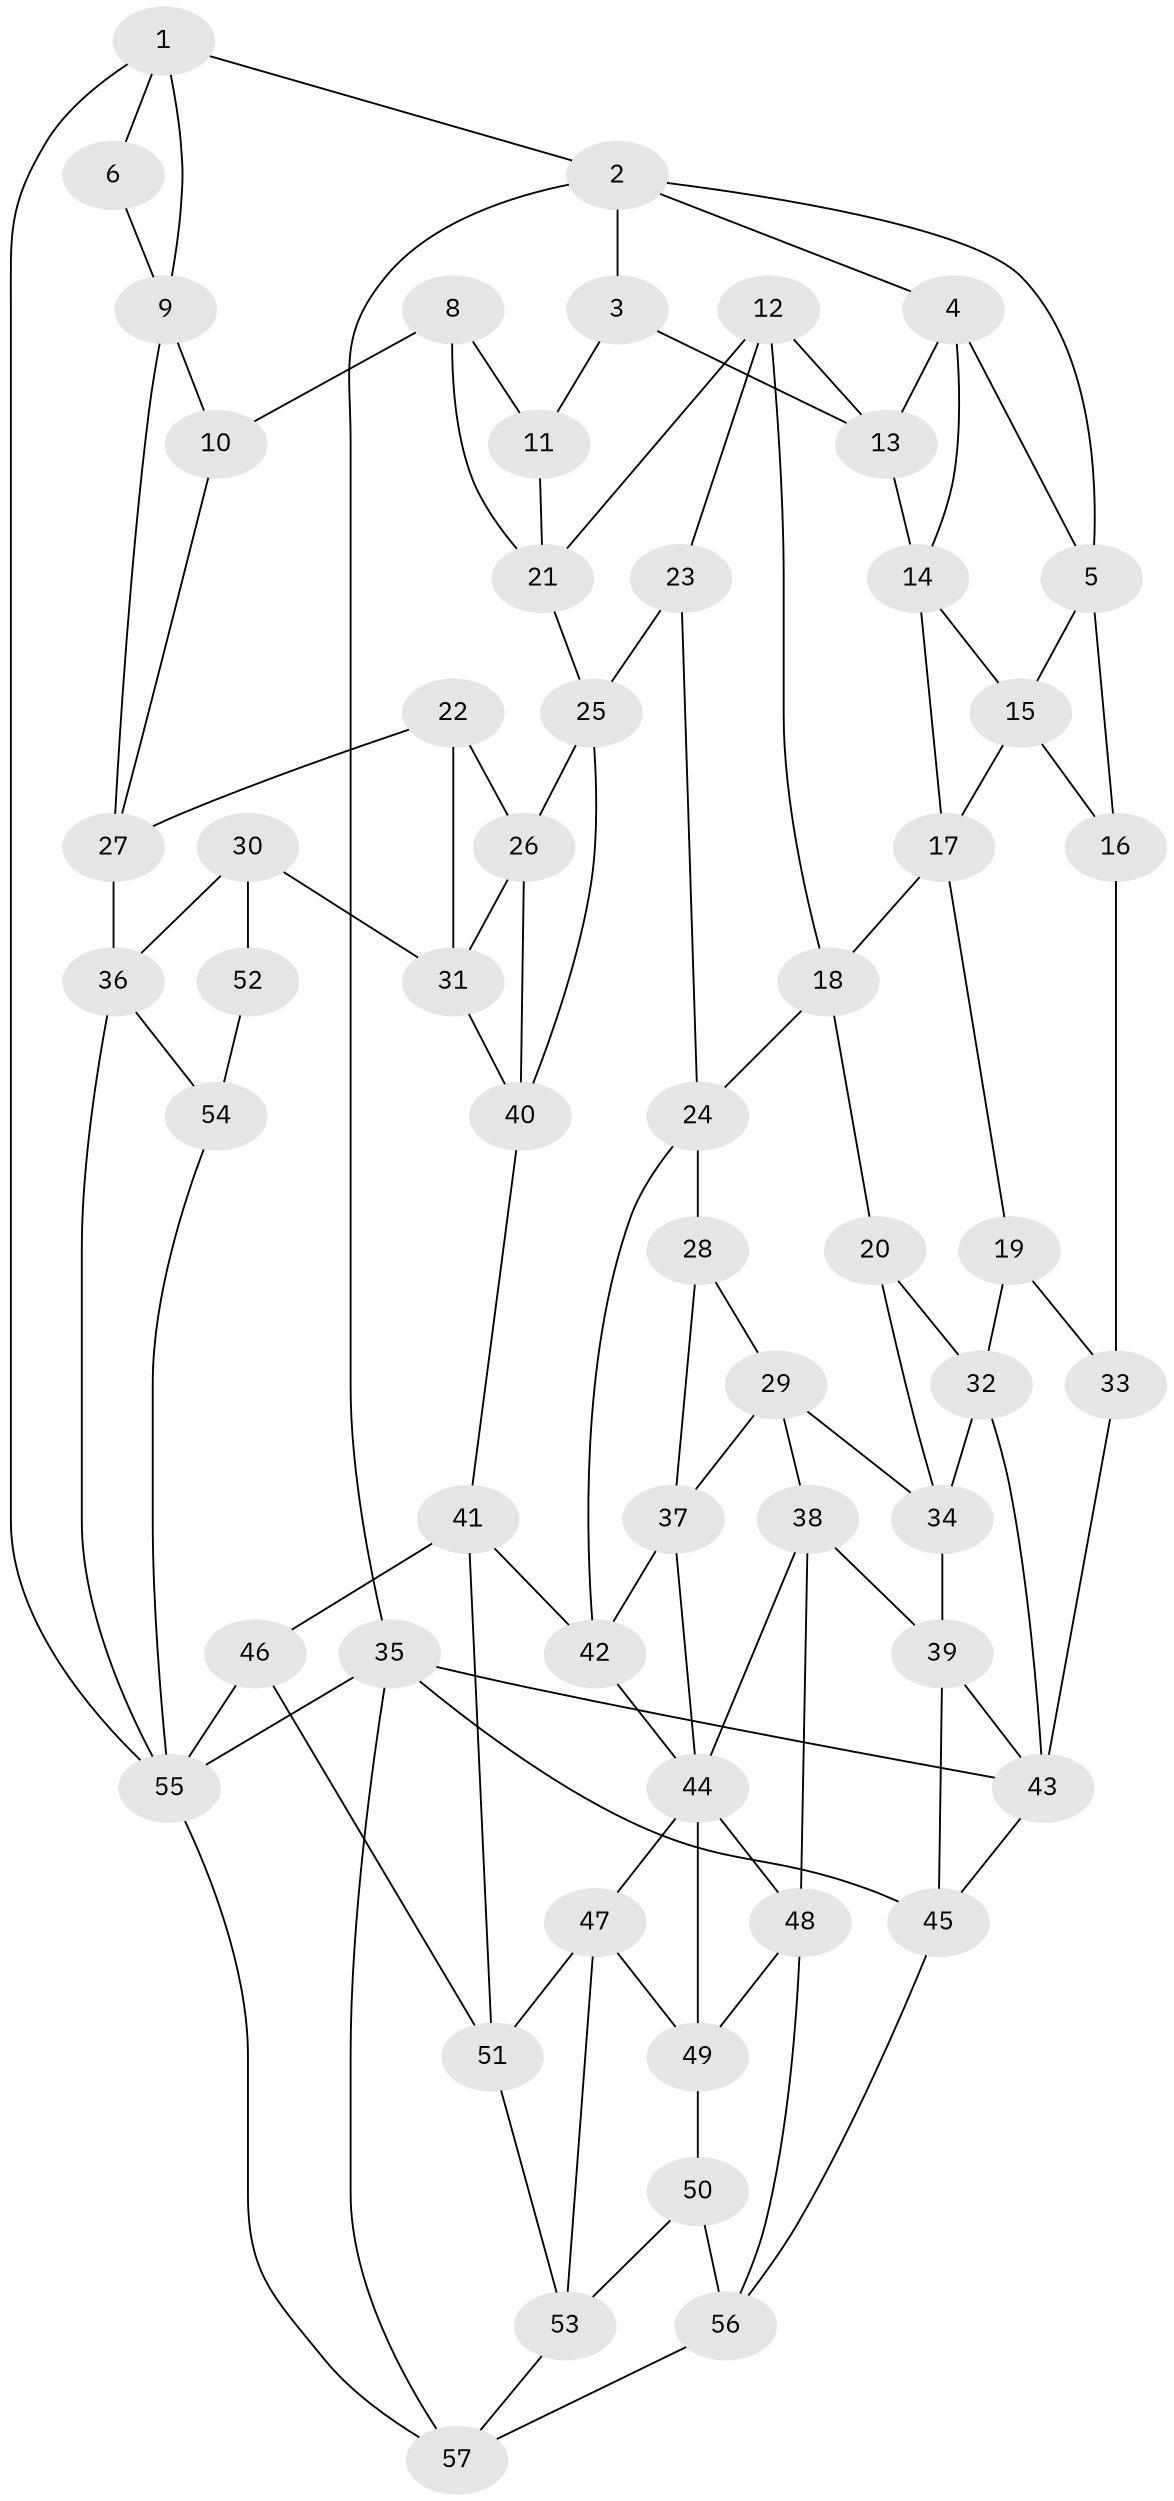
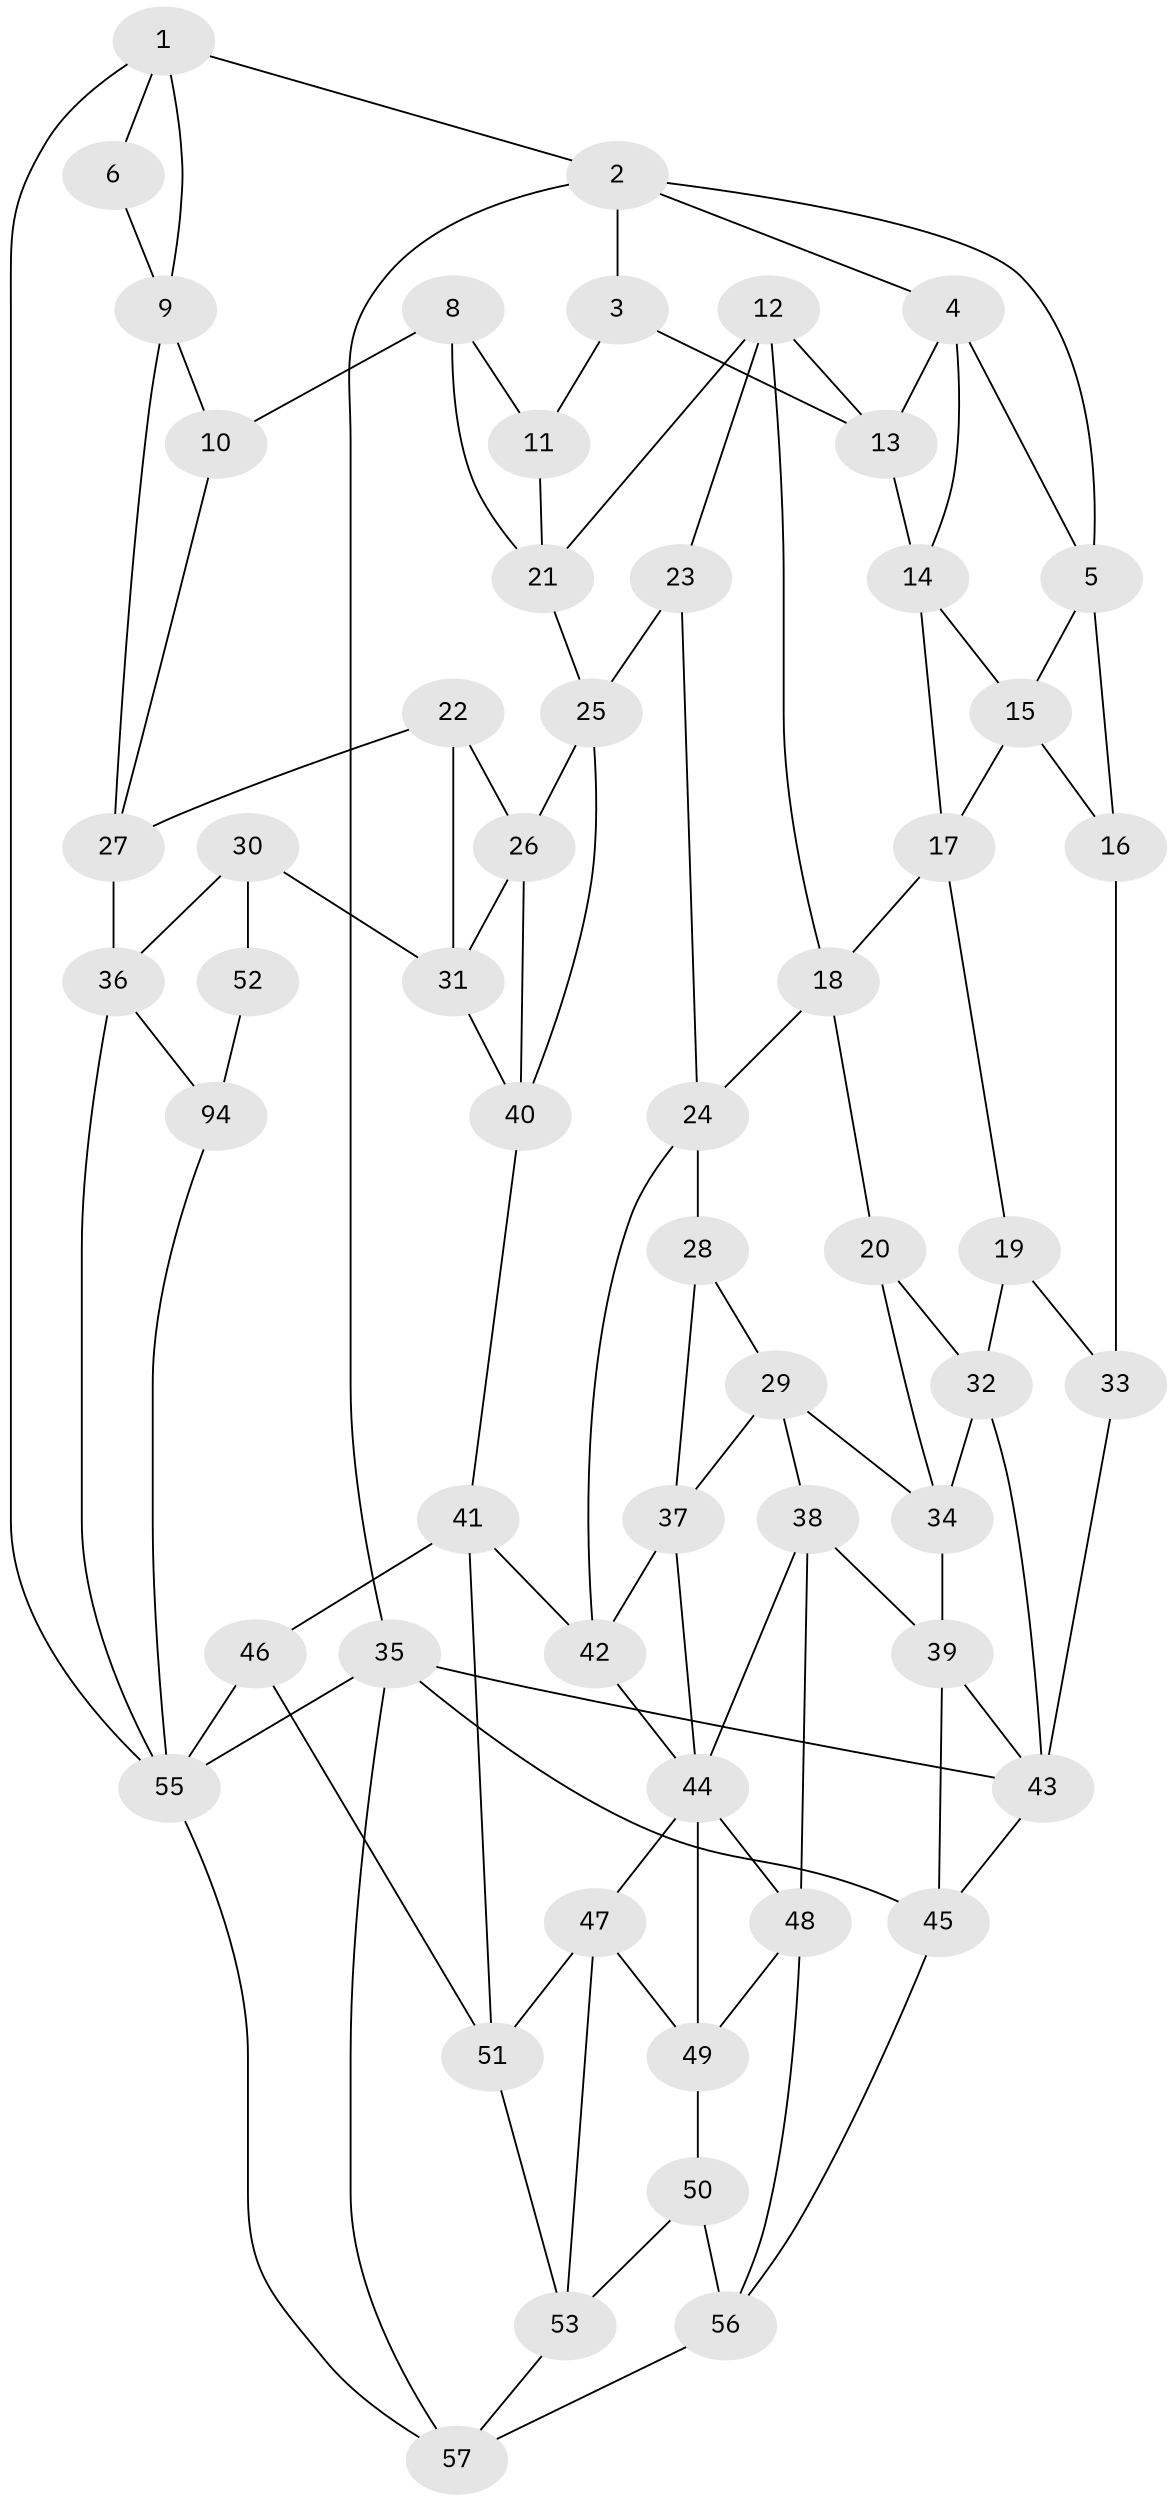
node "54": label "54" -> "94"
